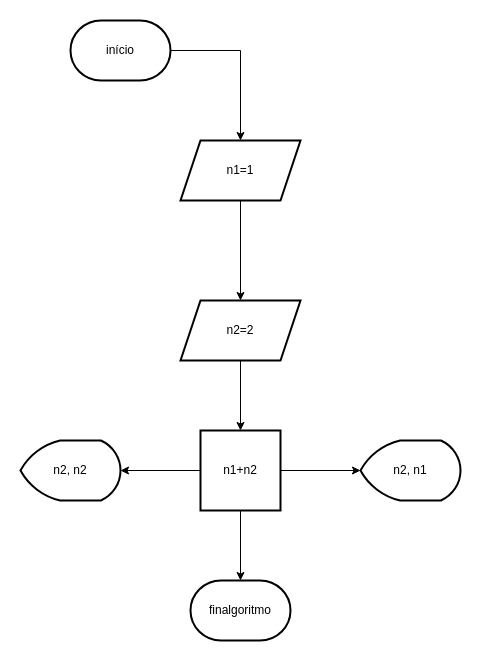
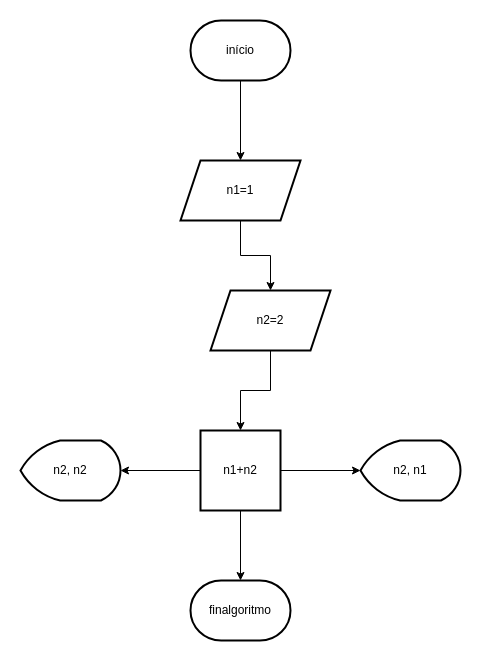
node "início": moved (121, 51) -> (241, 51)
node "n1=1": moved (241, 171) -> (241, 191)
node "n2=2": moved (241, 331) -> (271, 321)
